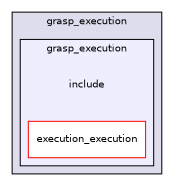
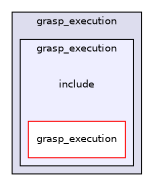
node "execution_execution": label "execution_execution" -> "grasp_execution"
